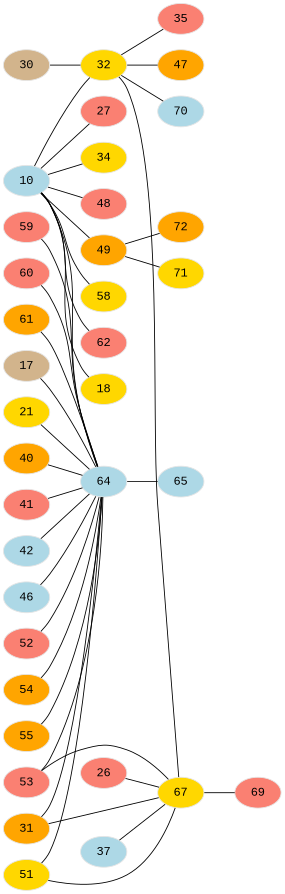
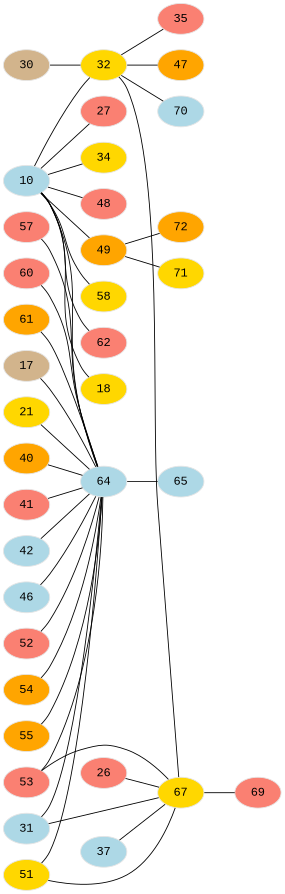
node "59": label "59" -> "57"
node "31": fillcolor orange -> lightblue
